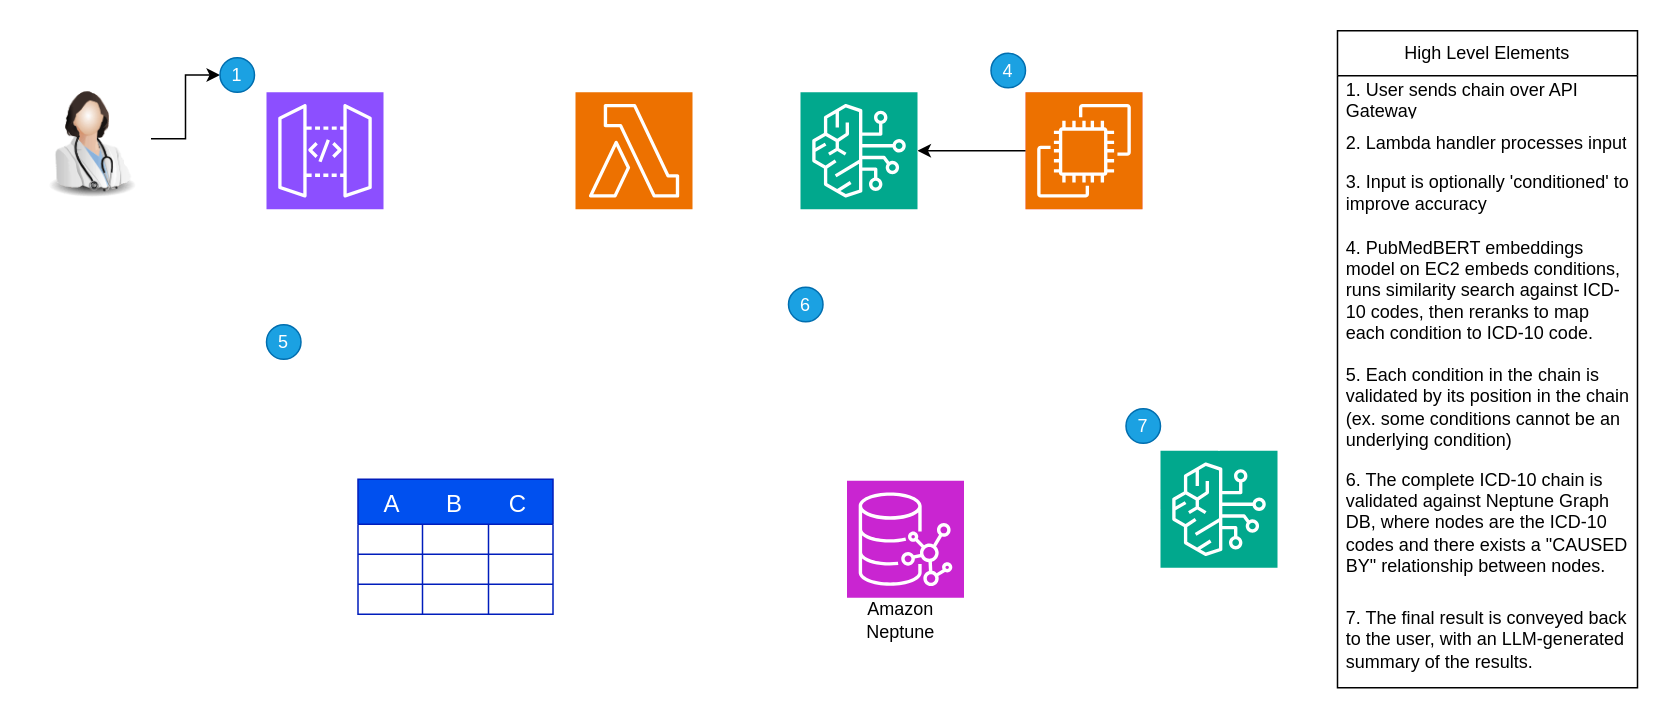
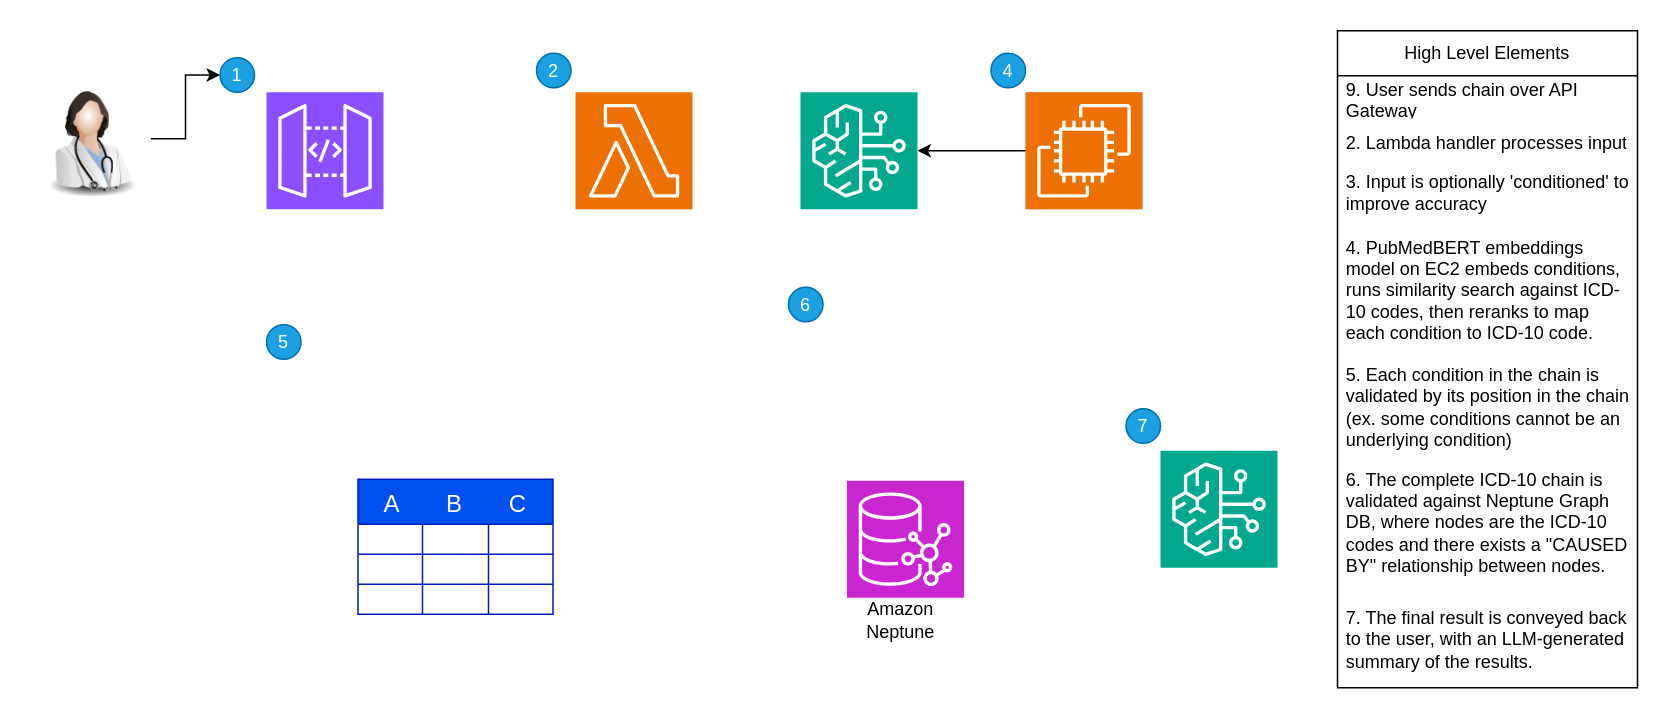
node "2": added
node "1. User sends chain over API Gateway": label "1. User sends chain over API Gateway" -> "9. User sends chain over API Gateway"
